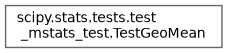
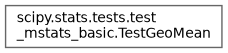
node "scipy.stats.tests.test _mstats_test.TestGeoMean": label "scipy.stats.tests.test _mstats_test.TestGeoMean" -> "scipy.stats.tests.test _mstats_basic.TestGeoMean"
